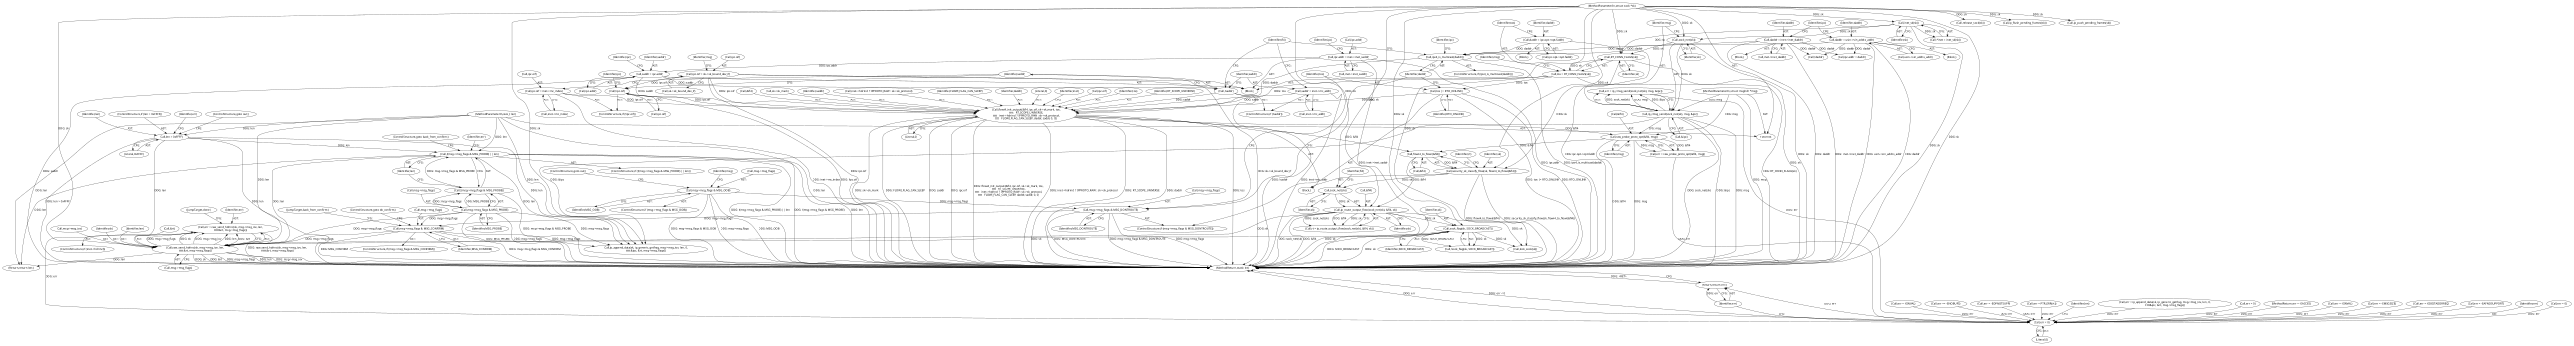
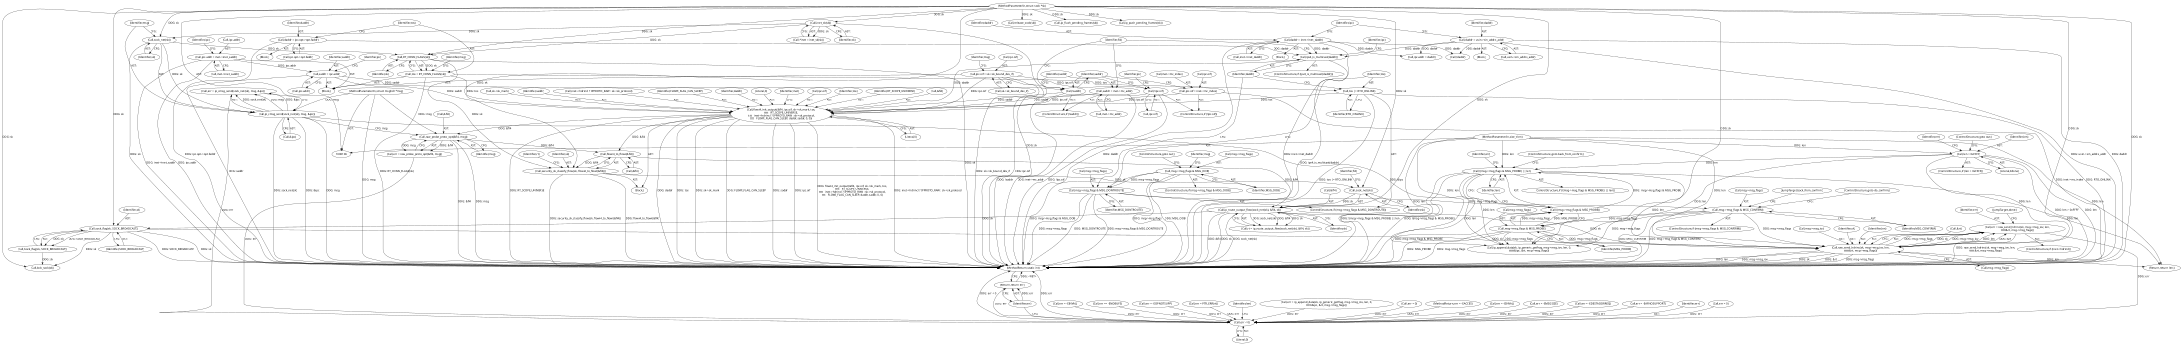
edge "(Call,ipc.oif = inet->mc_index)" -> "(Call,inet->mc_index)": removed, label "CFG:"
edge "(ControlStructure,if (len > 0xFFFF))" -> "(Call,len > 0xFFFF)": reversed
node "(Literal,0xFFFF)": label "(Literal,0xFFFF)" -> "(Literal,0done)"
edge "(Call,msg->msg_flags & MSG_PROBE)" -> "(Call,msg->msg_flags & MSG_CONFIRM)": reversed
edge "(Call,ip_route_output_flow(sock_net(sk), &fl4, sk))" -> "(Call,lock_sock(sk))": now "(Call,!sock_flag(sk, SOCK_BROADCAST))" -> "(Call,lock_sock(sk))"
